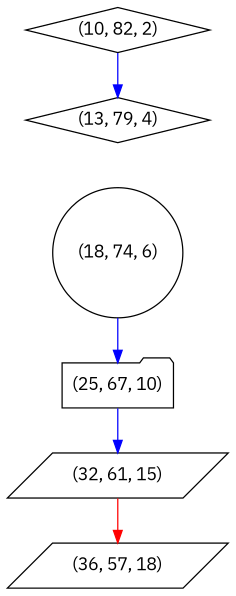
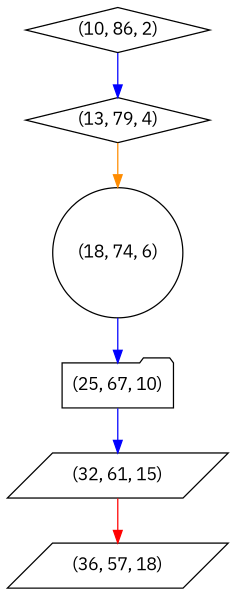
node "(10, 82, 2)": label "(10, 82, 2)" -> "(10, 86, 2)"
edge "(13, 79, 4)" -> "(18, 74, 6)": added
